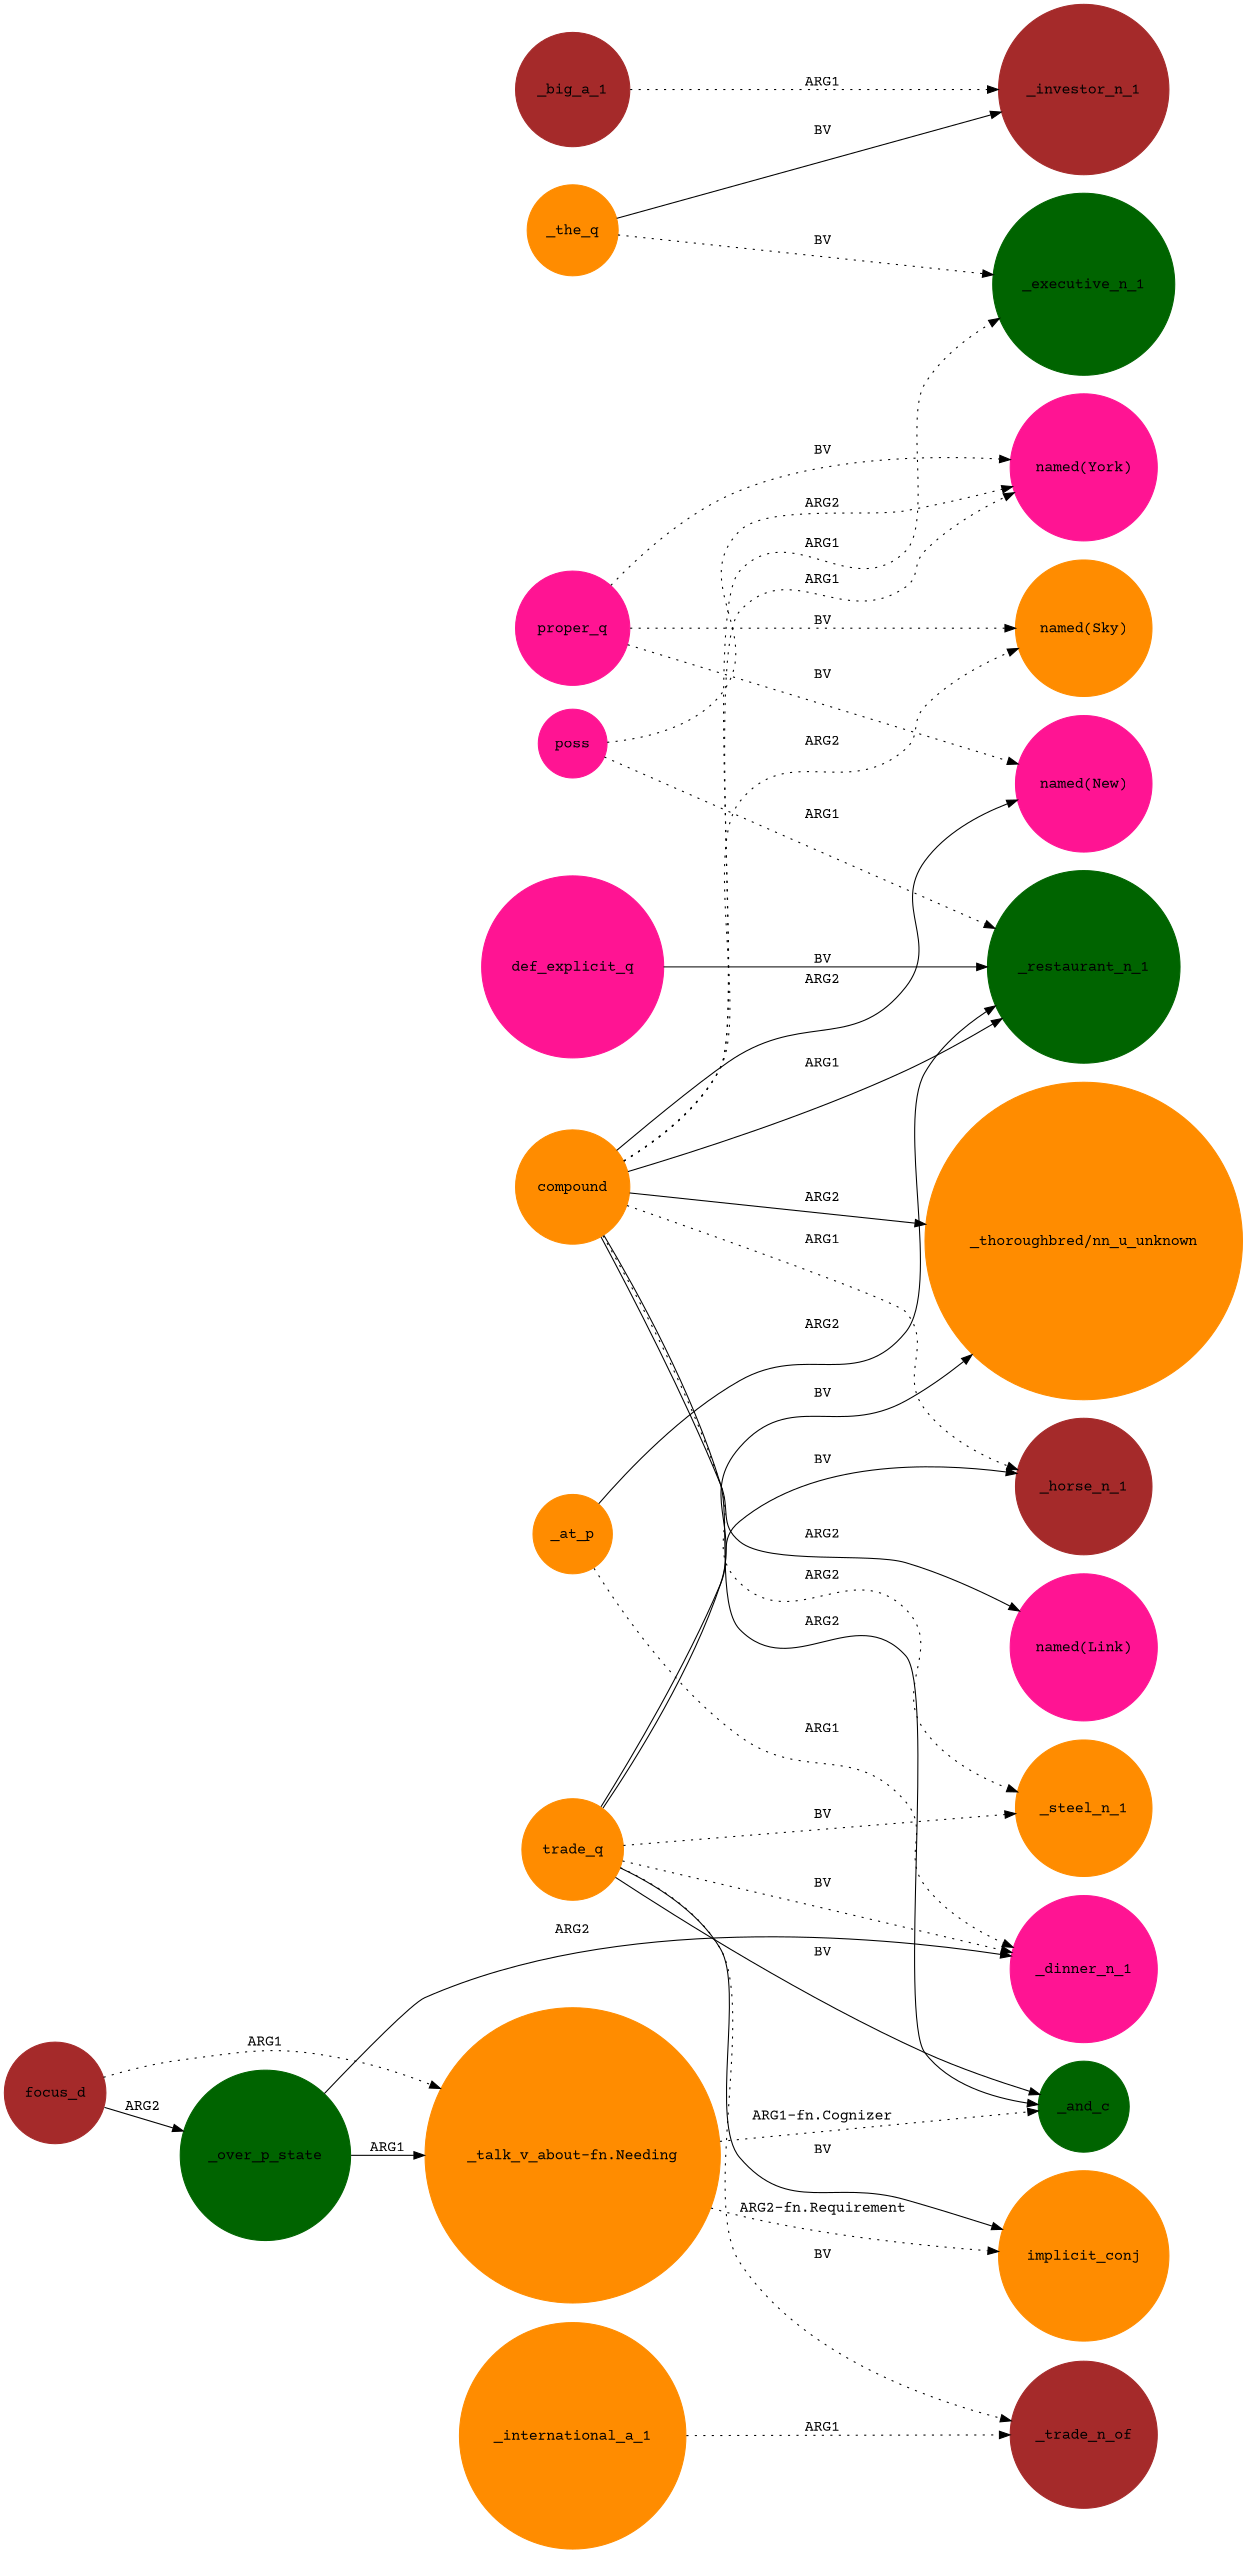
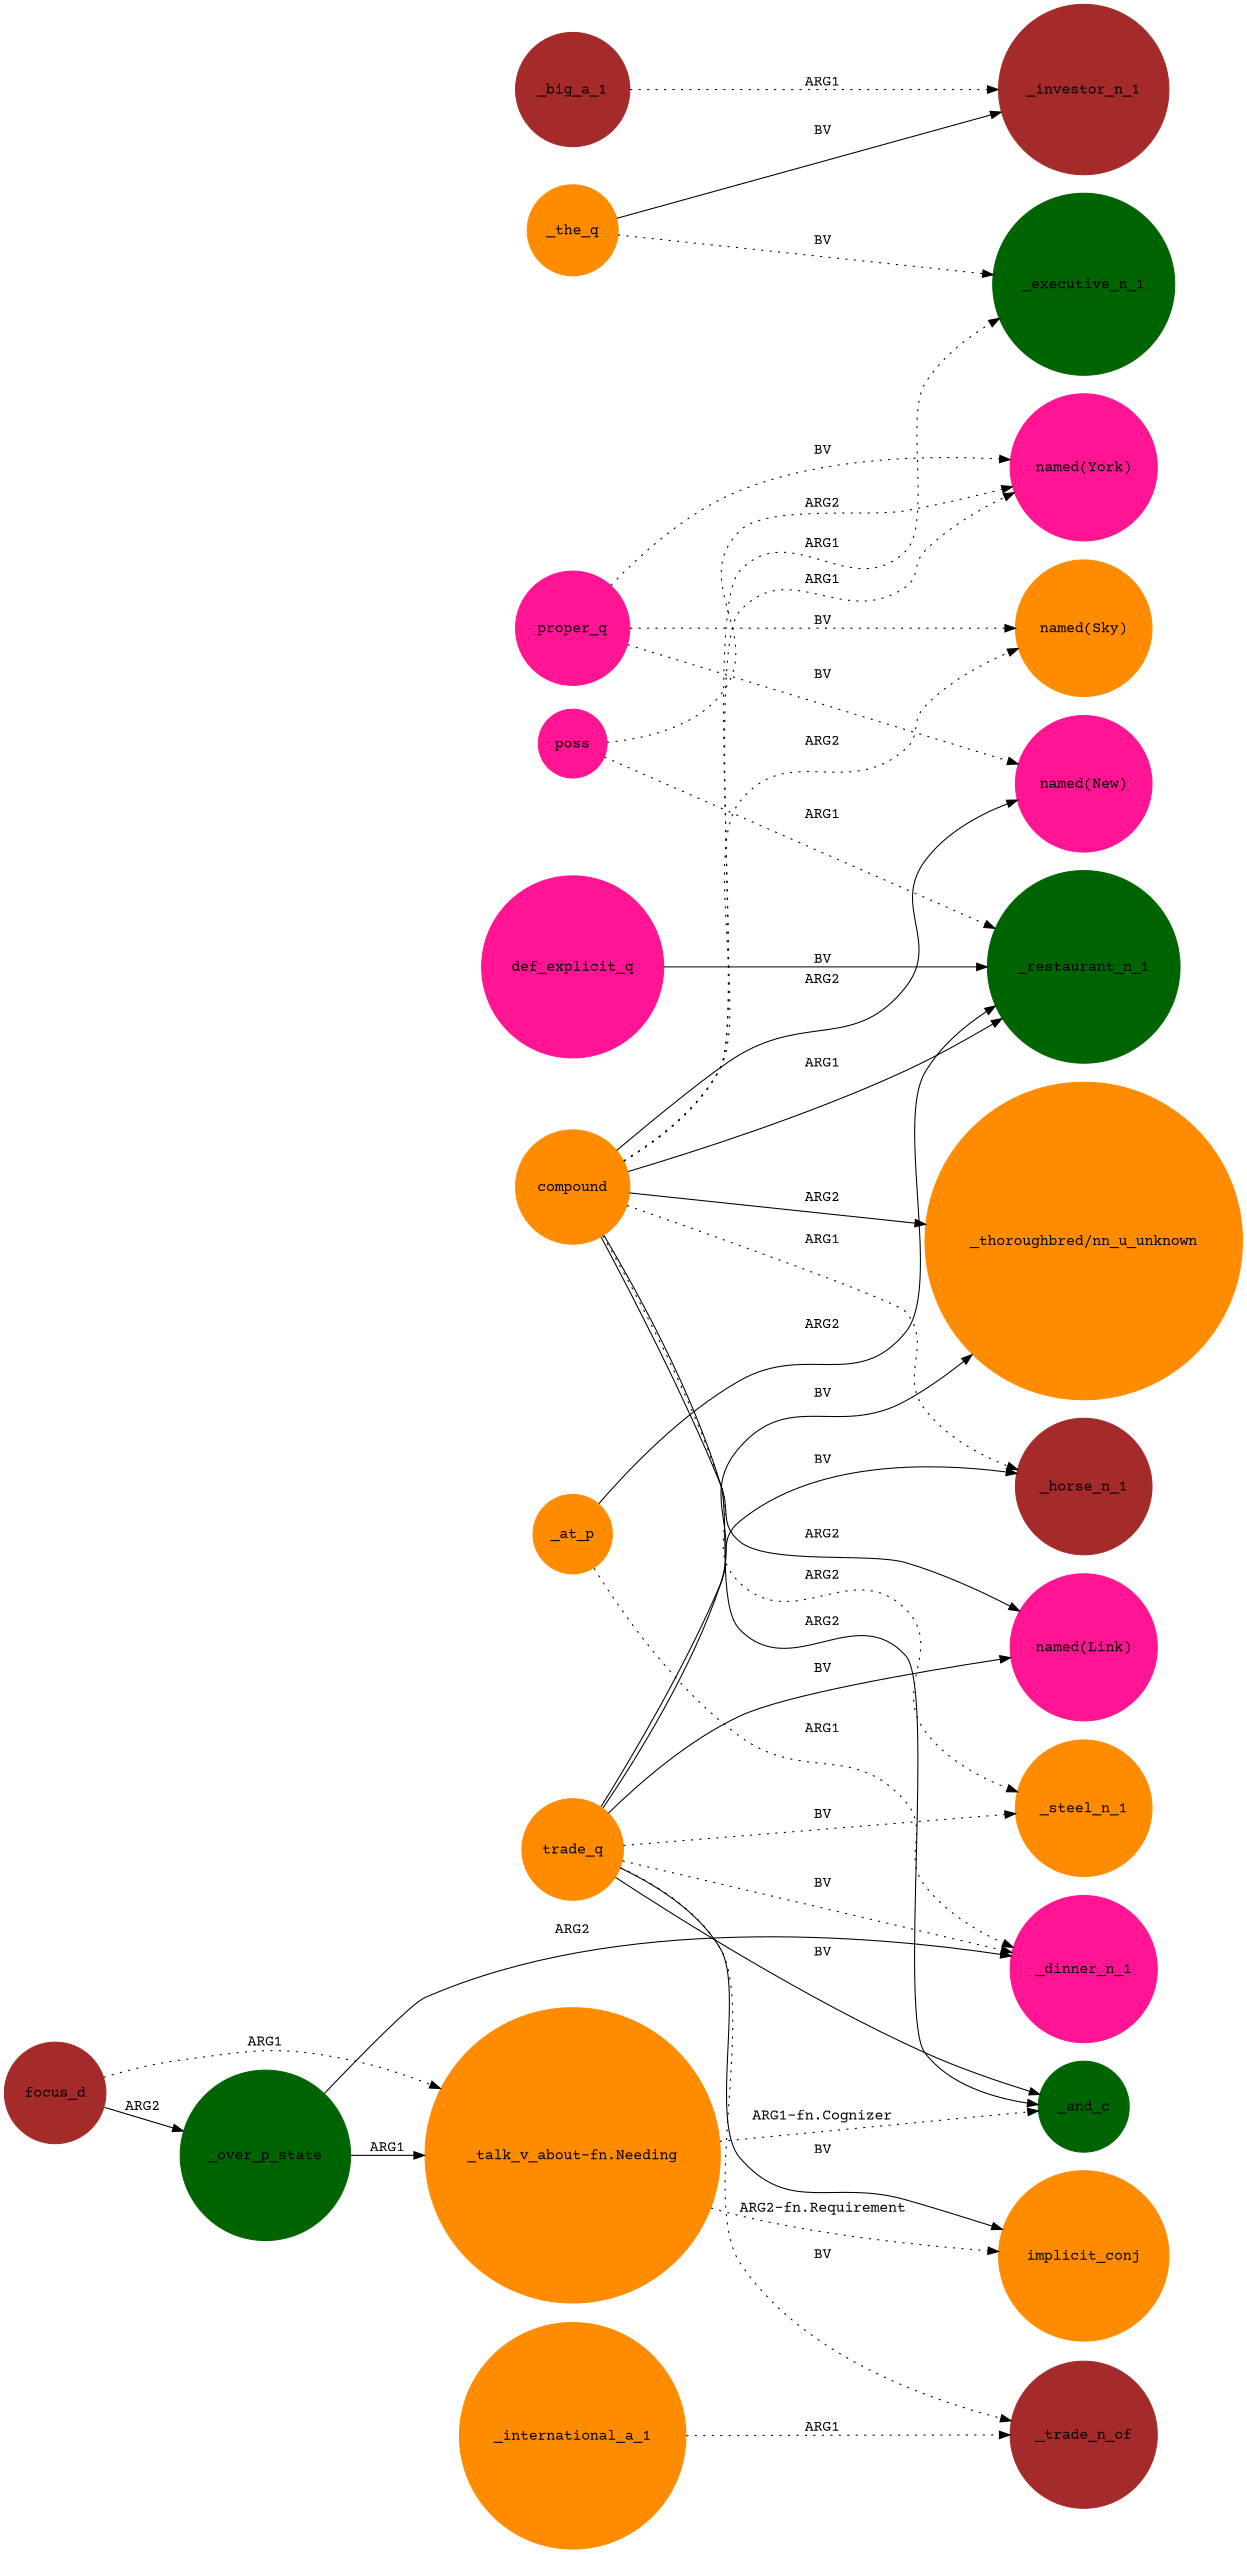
edge "trade_q" -> "named(Link)": added, label "BV"
